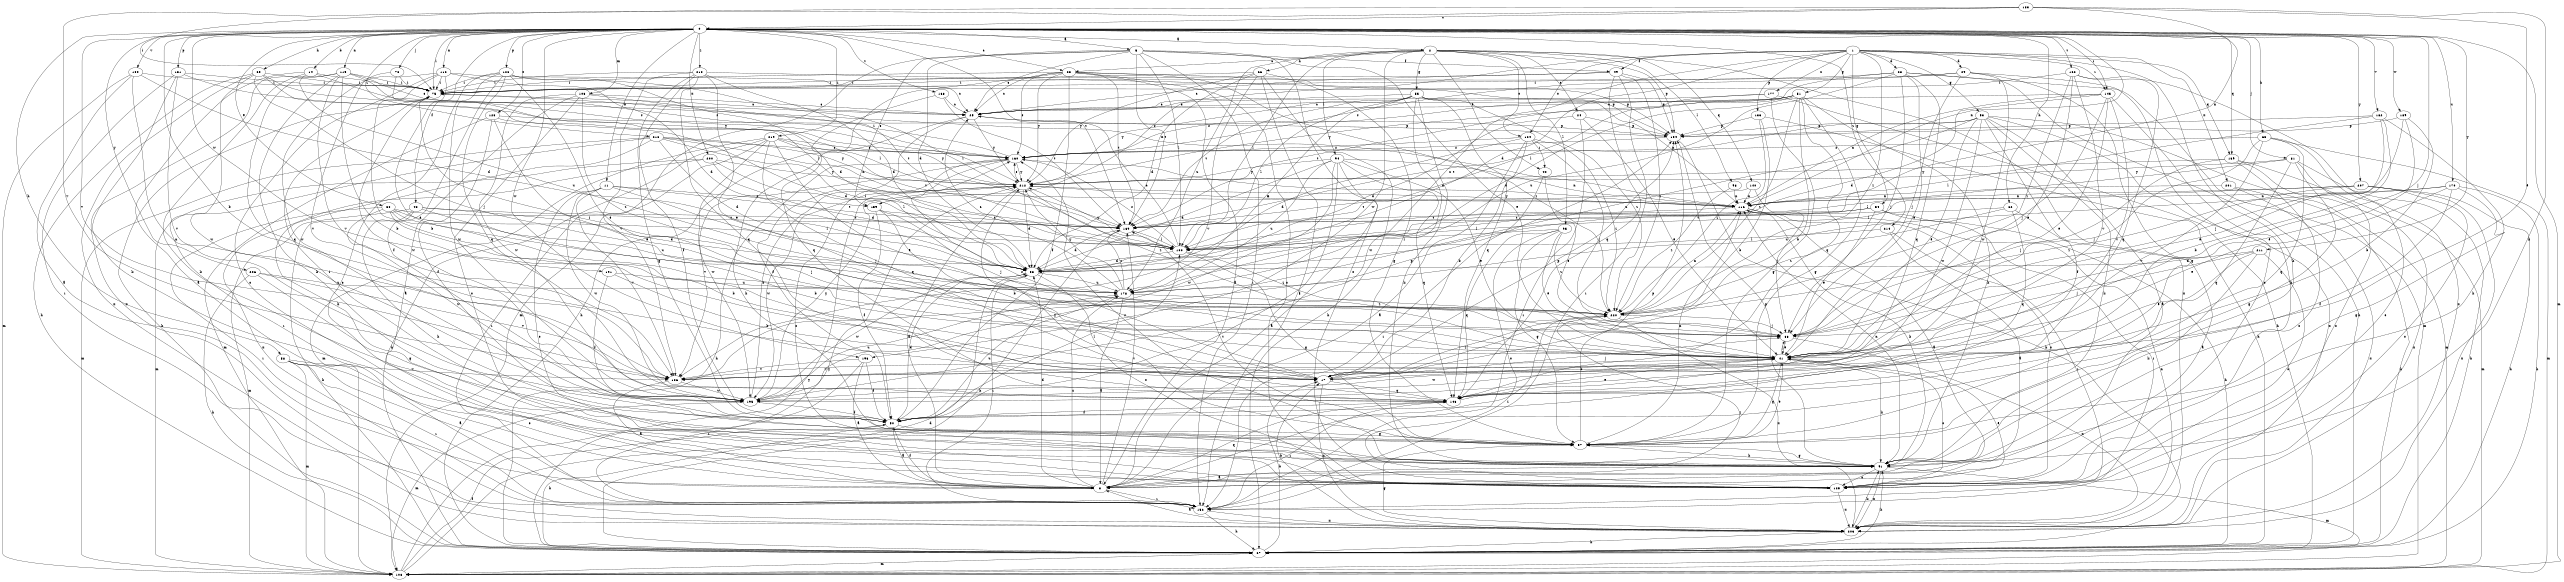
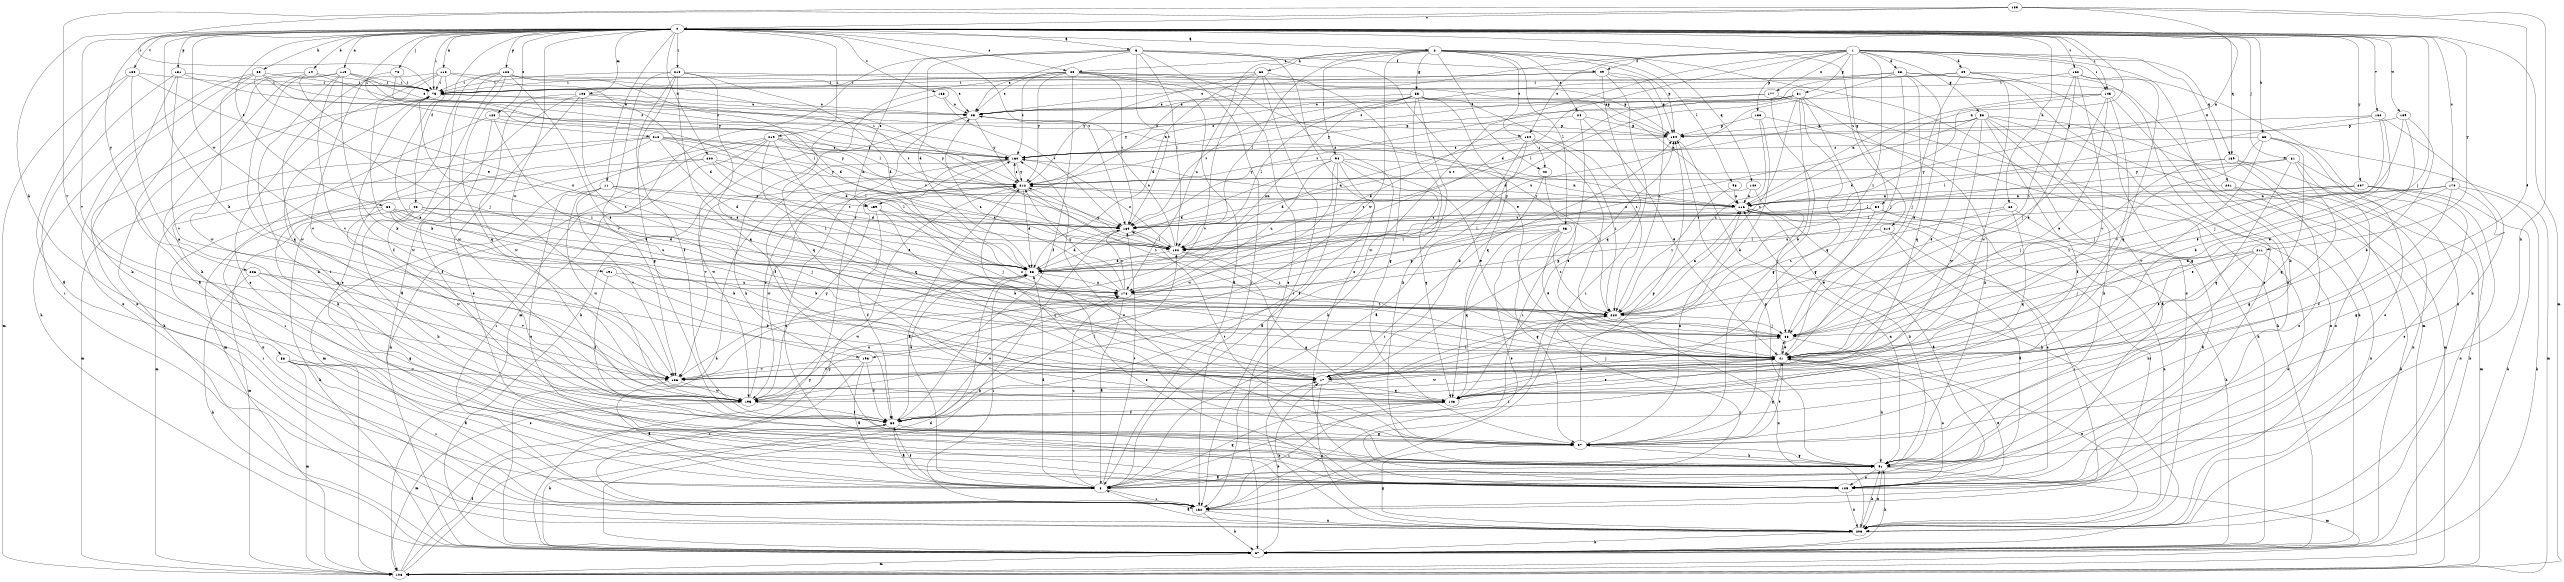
edge "180" -> "33": label "d" -> "e"
